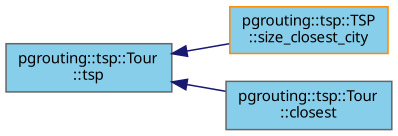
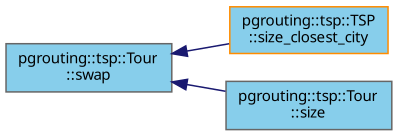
node "pgrouting::tsp::Tour ::tsp": label "pgrouting::tsp::Tour ::tsp" -> "pgrouting::tsp::Tour ::swap"
node "pgrouting::tsp::Tour ::closest": label "pgrouting::tsp::Tour ::closest" -> "pgrouting::tsp::Tour ::size"
